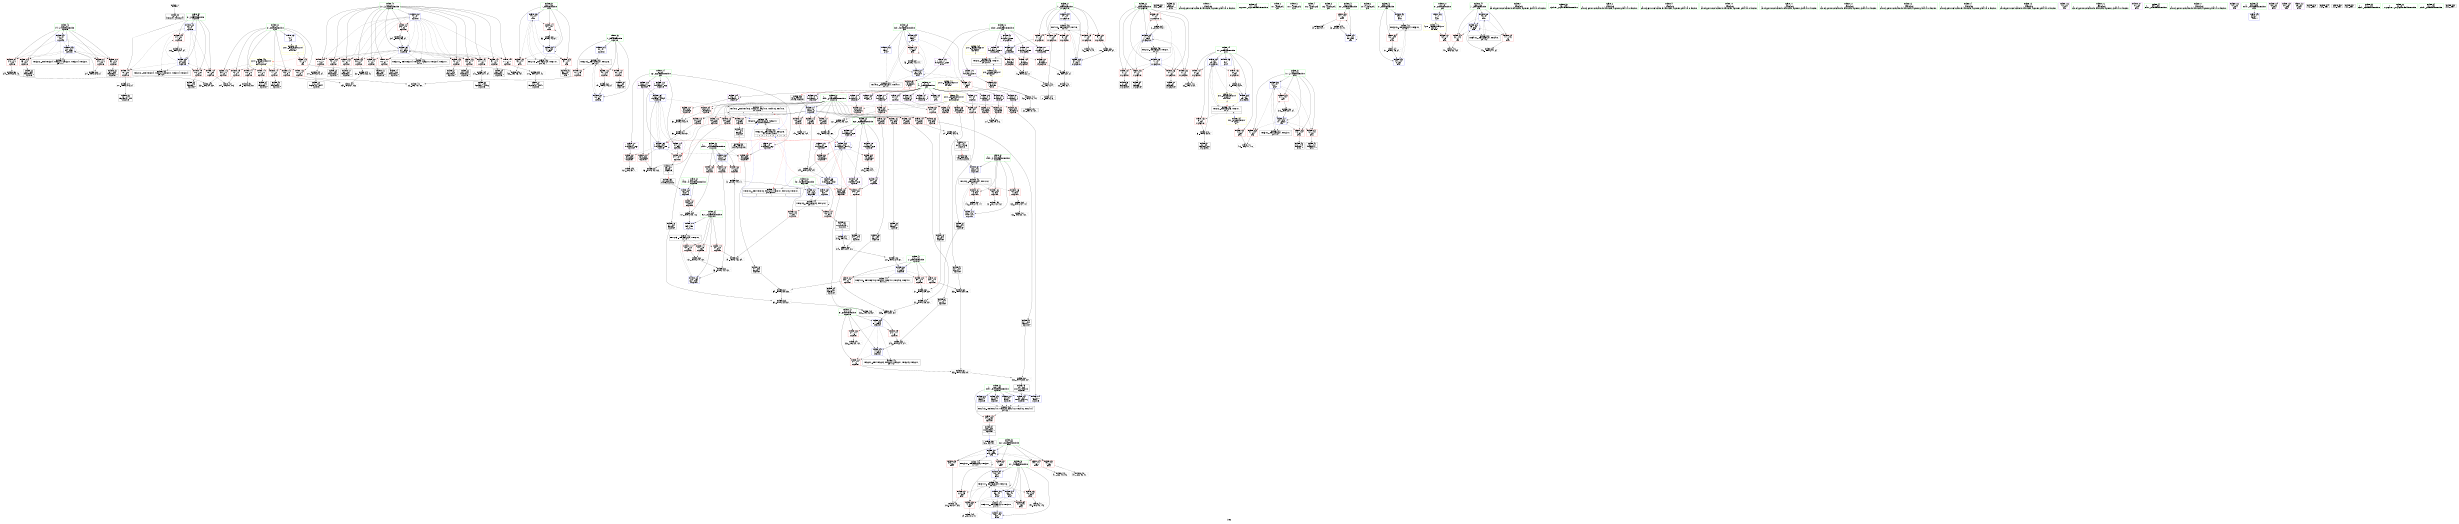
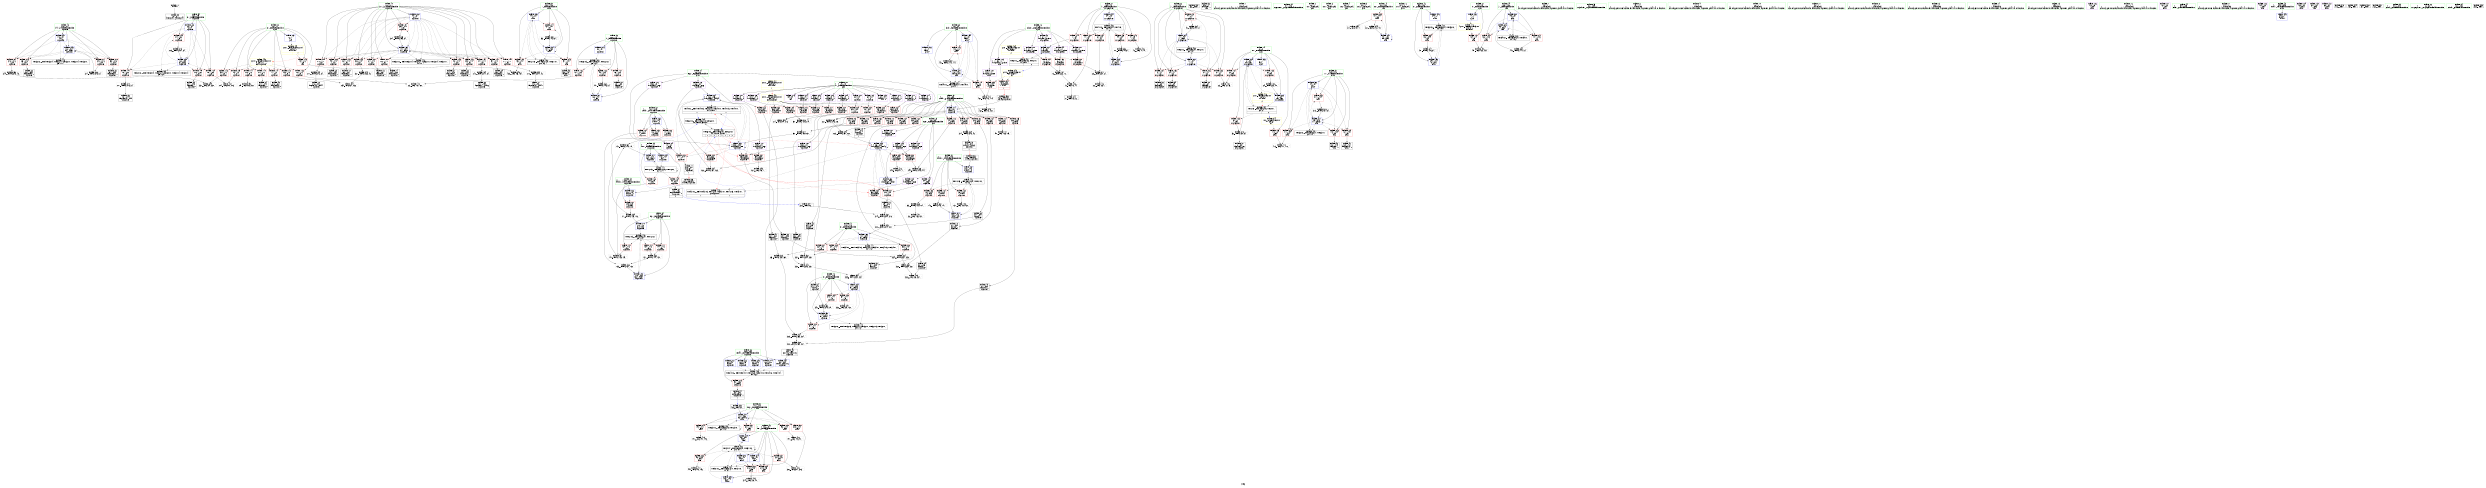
node "NodeID: 557": removed
